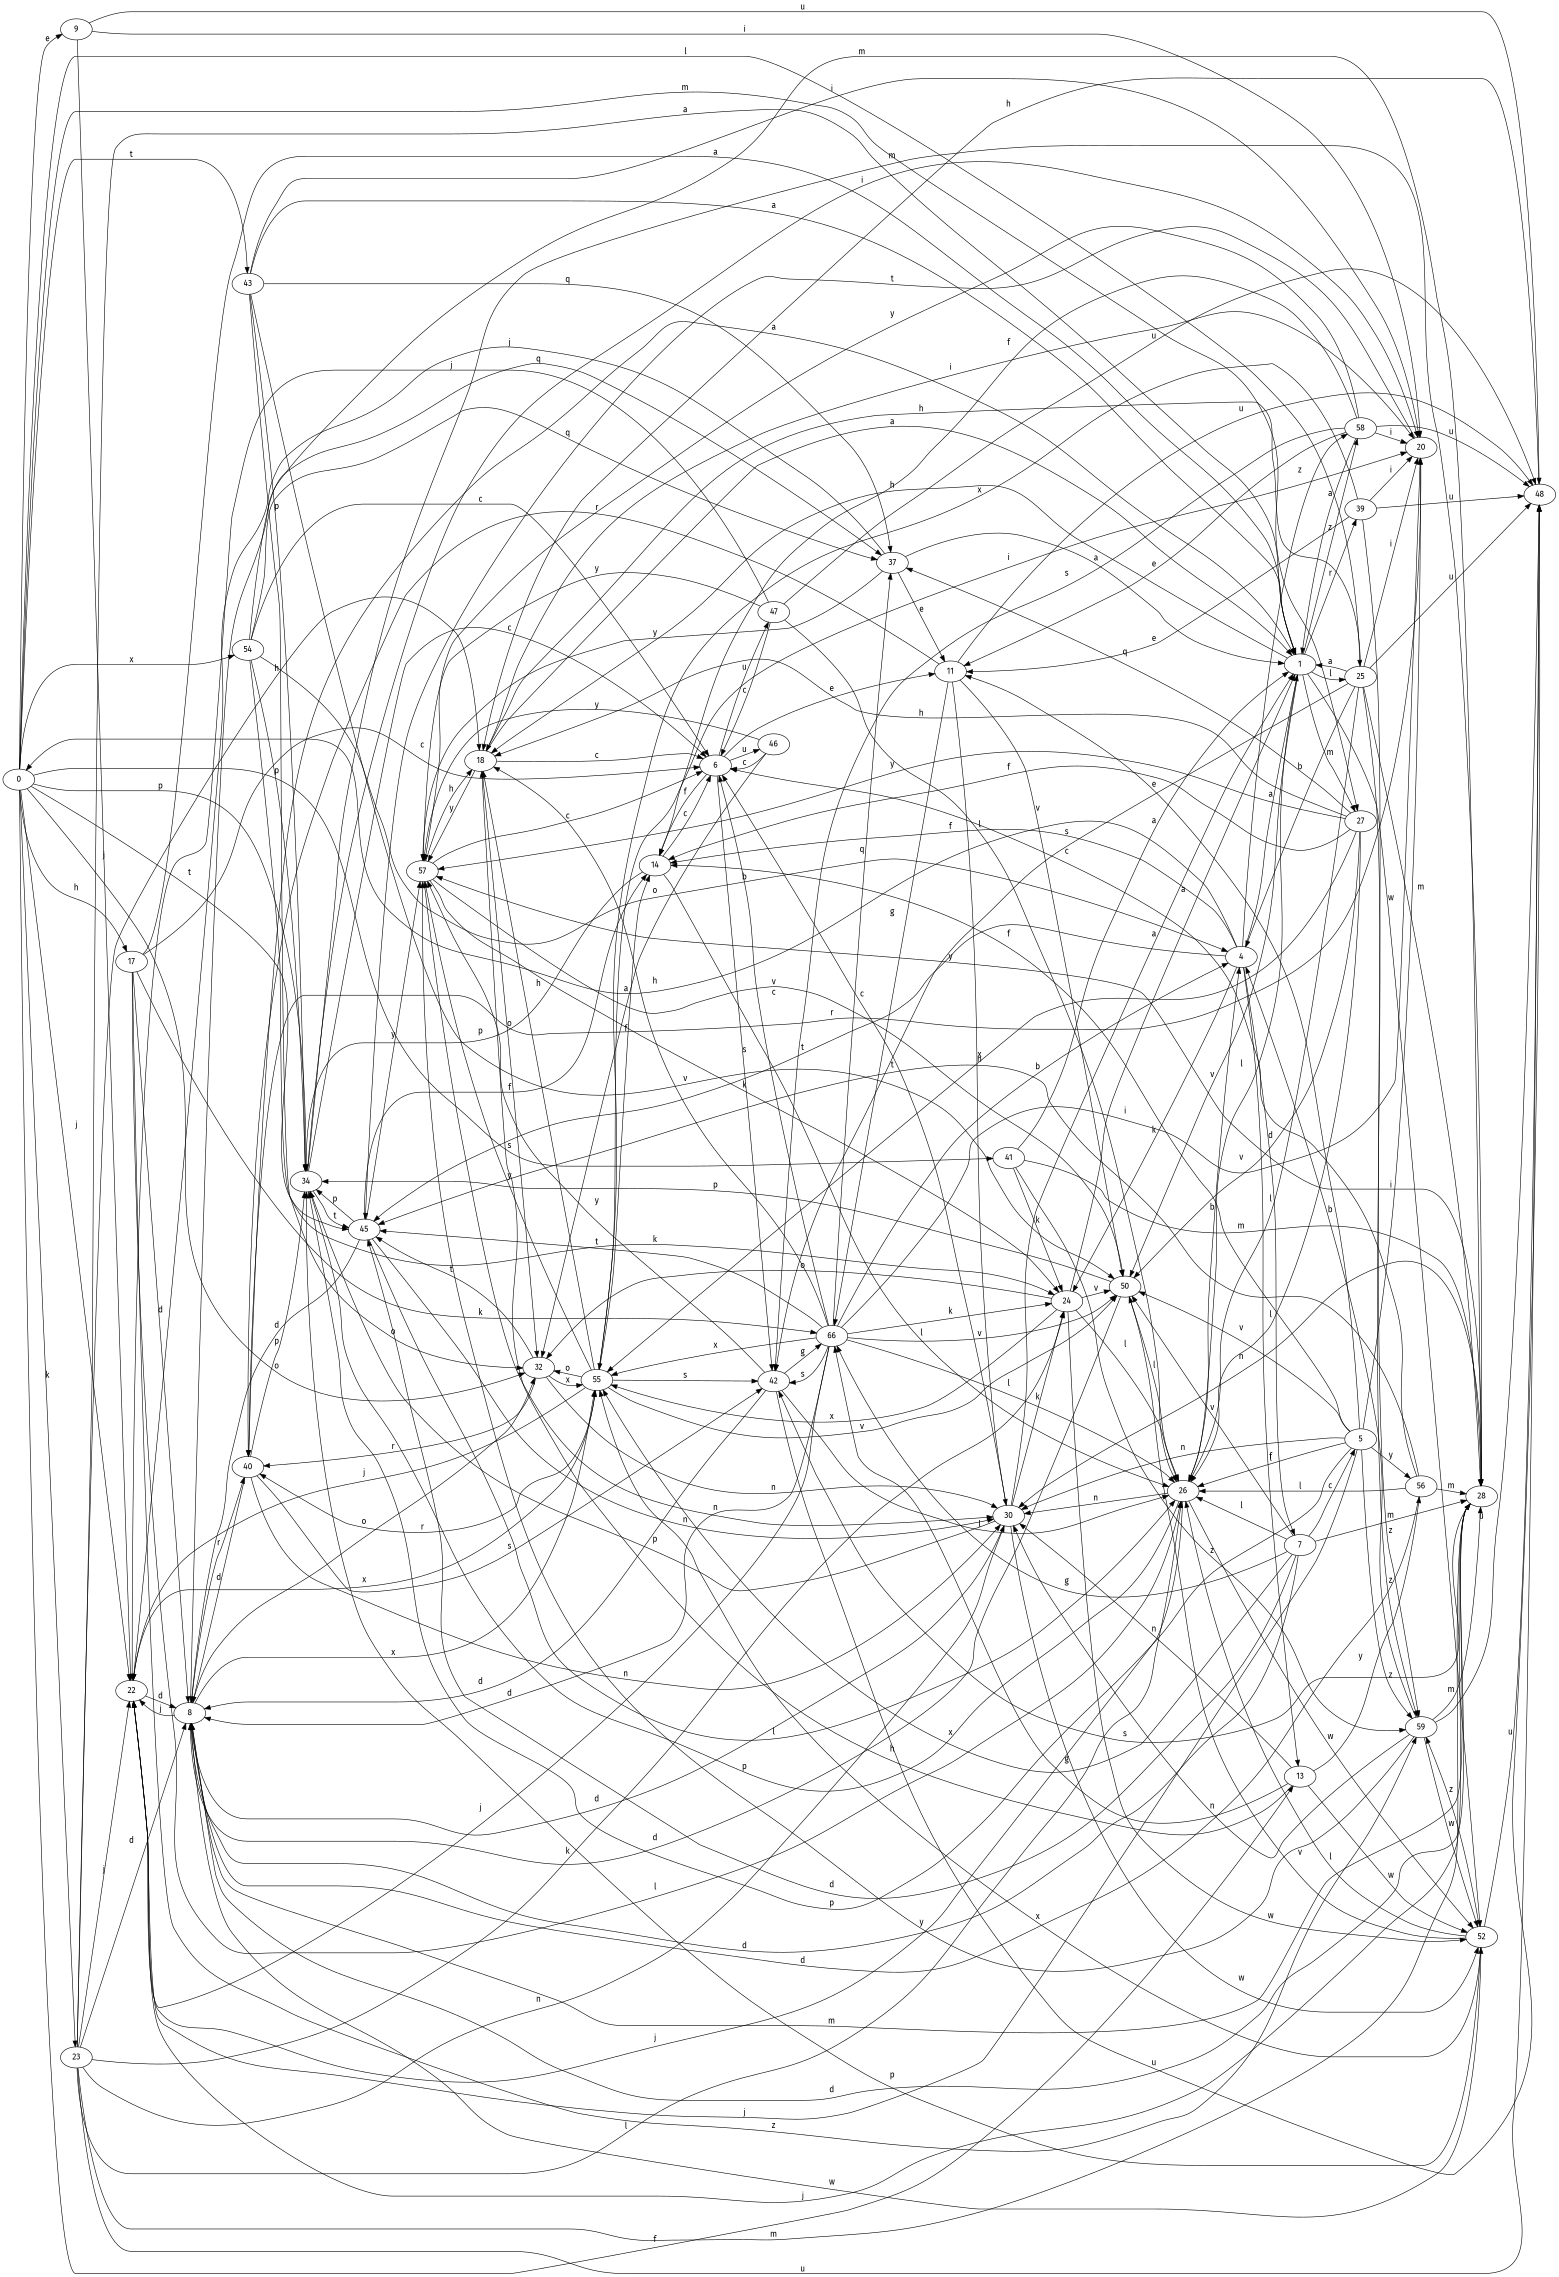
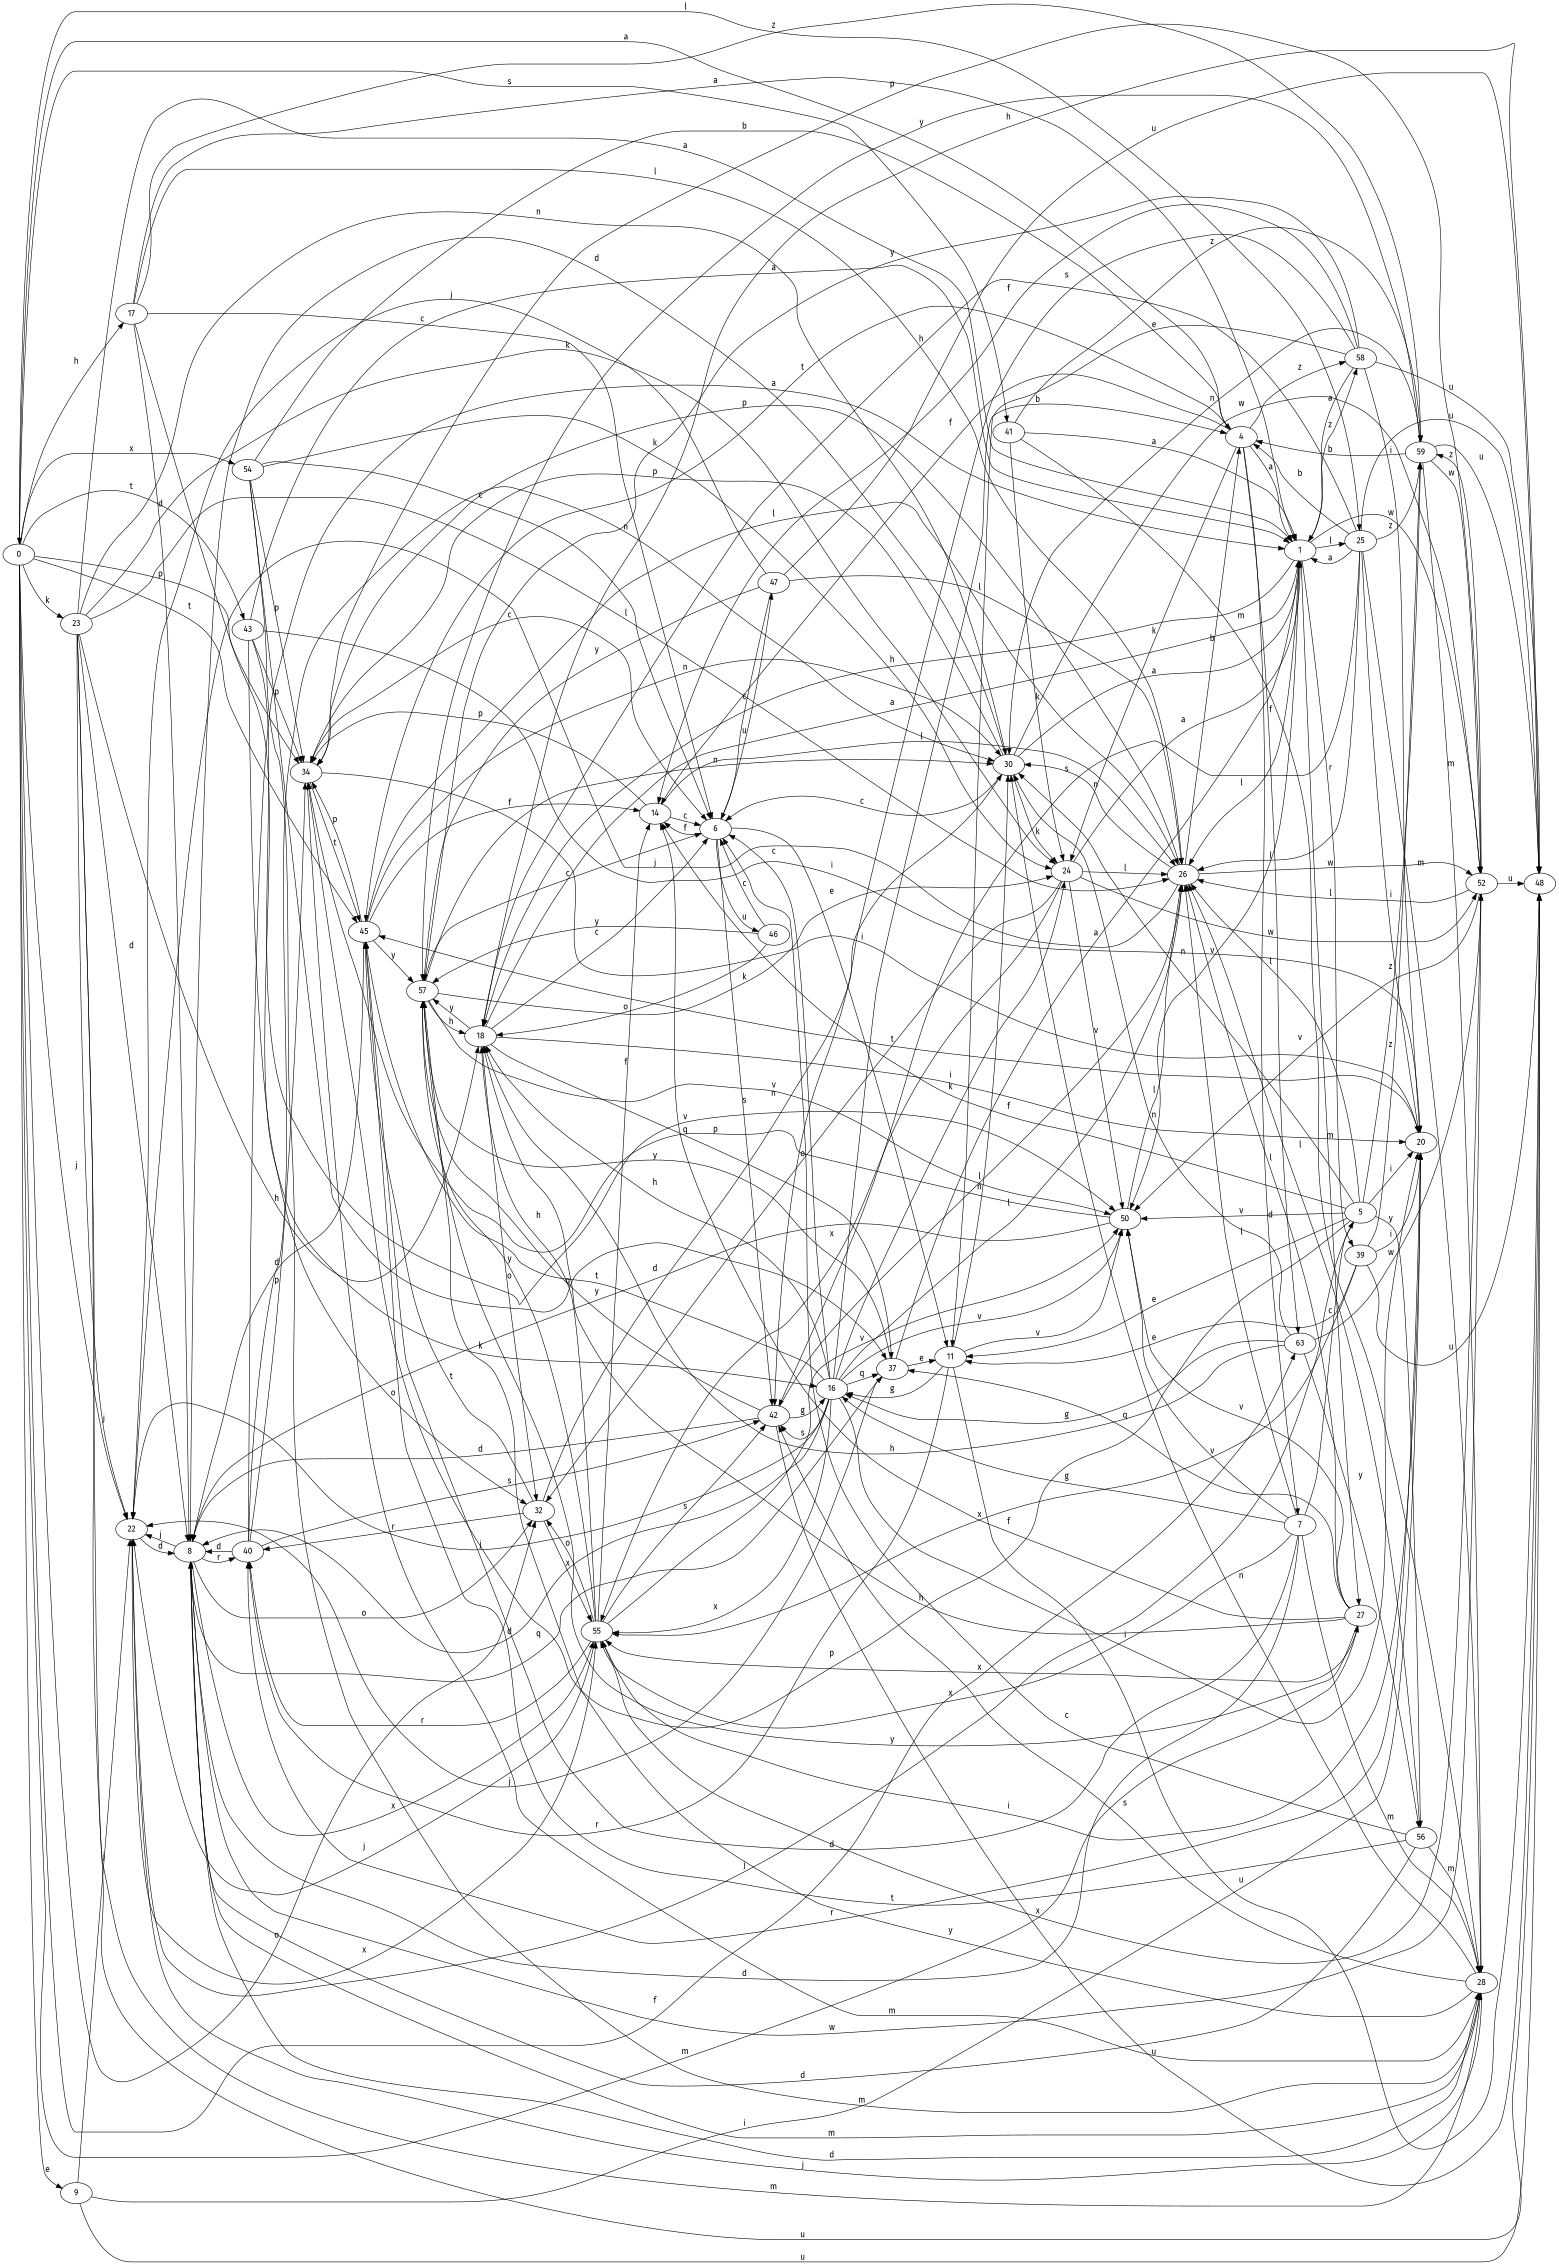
edge "43" -> "37": now "18" -> "37"
edge "46" -> "32": now "46" -> "18"
node "66": label "66" -> "16"
node "13": label "13" -> "63"
